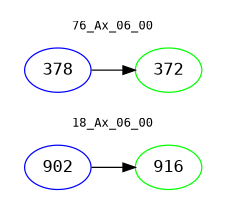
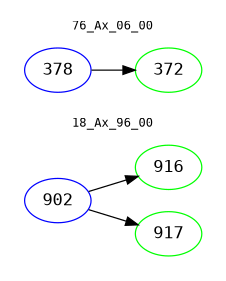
cluster "18_Ax_06_00": label "18_Ax_06_00" -> "18_Ax_96_00"
node "917": added
